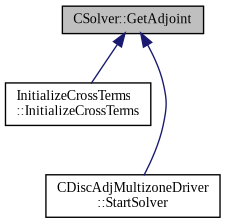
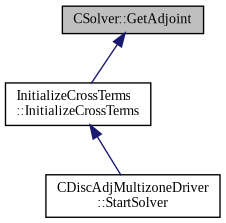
edge "CDiscAdjMultizoneDriver ::StartSolver" -> "CSolver::GetAdjoint": now "CDiscAdjMultizoneDriver ::StartSolver" -> "InitializeCrossTerms ::InitializeCrossTerms"
